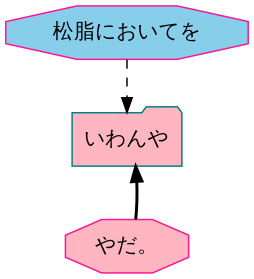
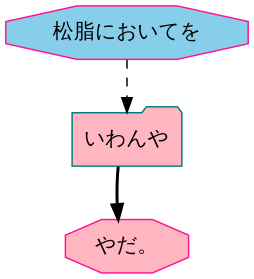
edge "やだ。" -> "いわんや": reversed
